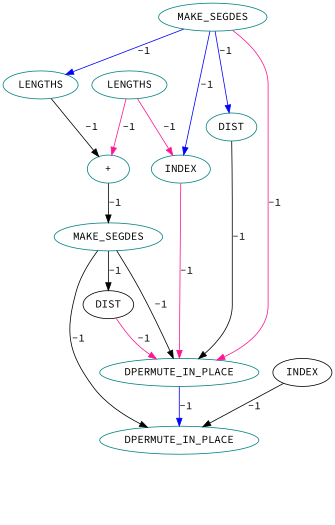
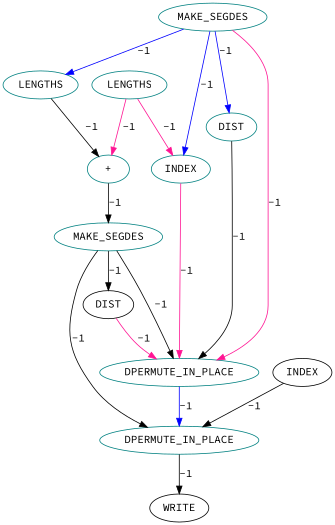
node "WRITE": added
